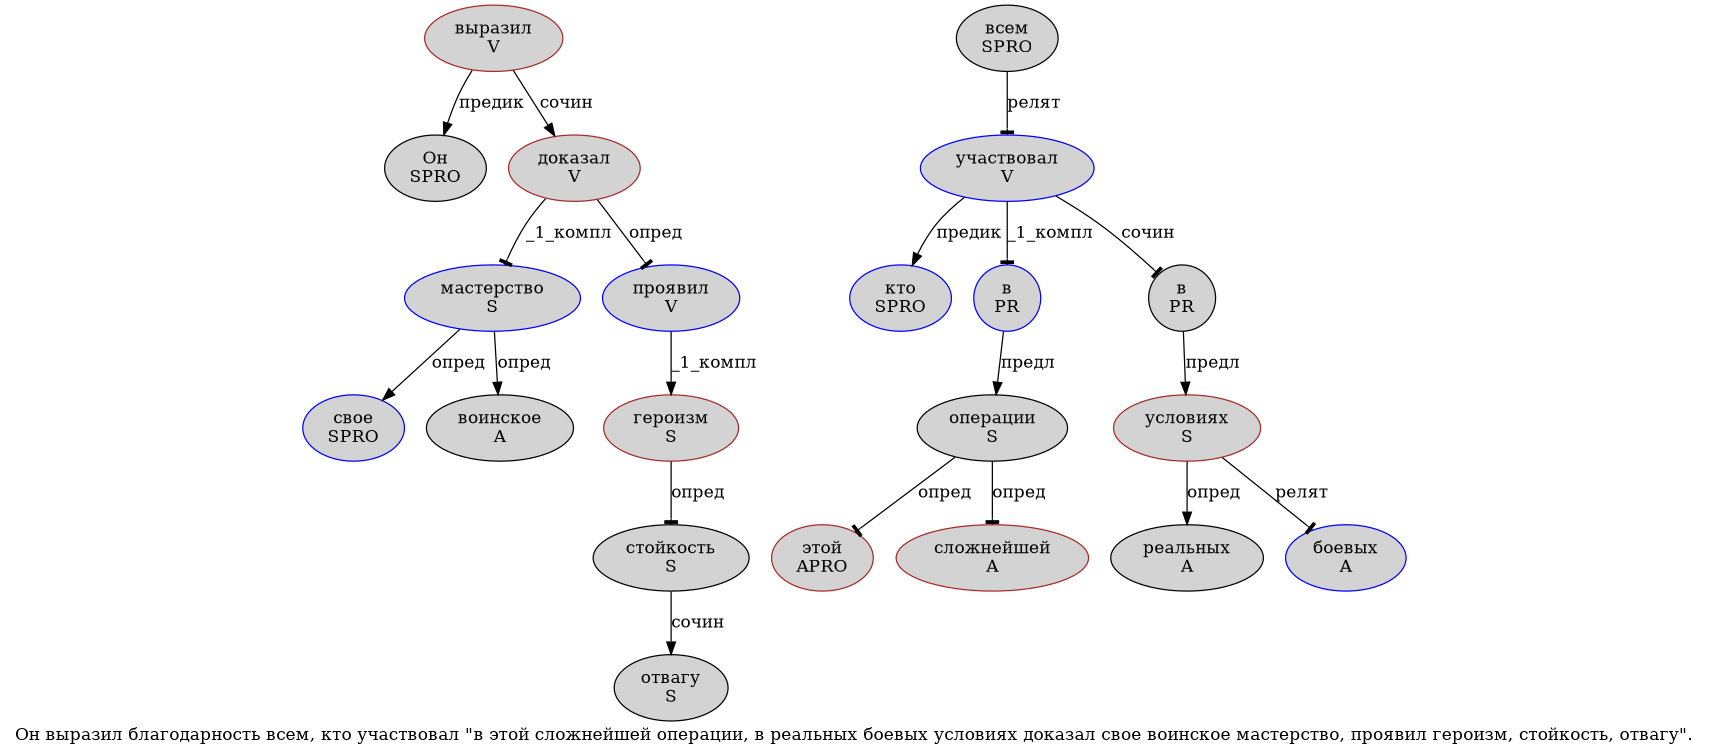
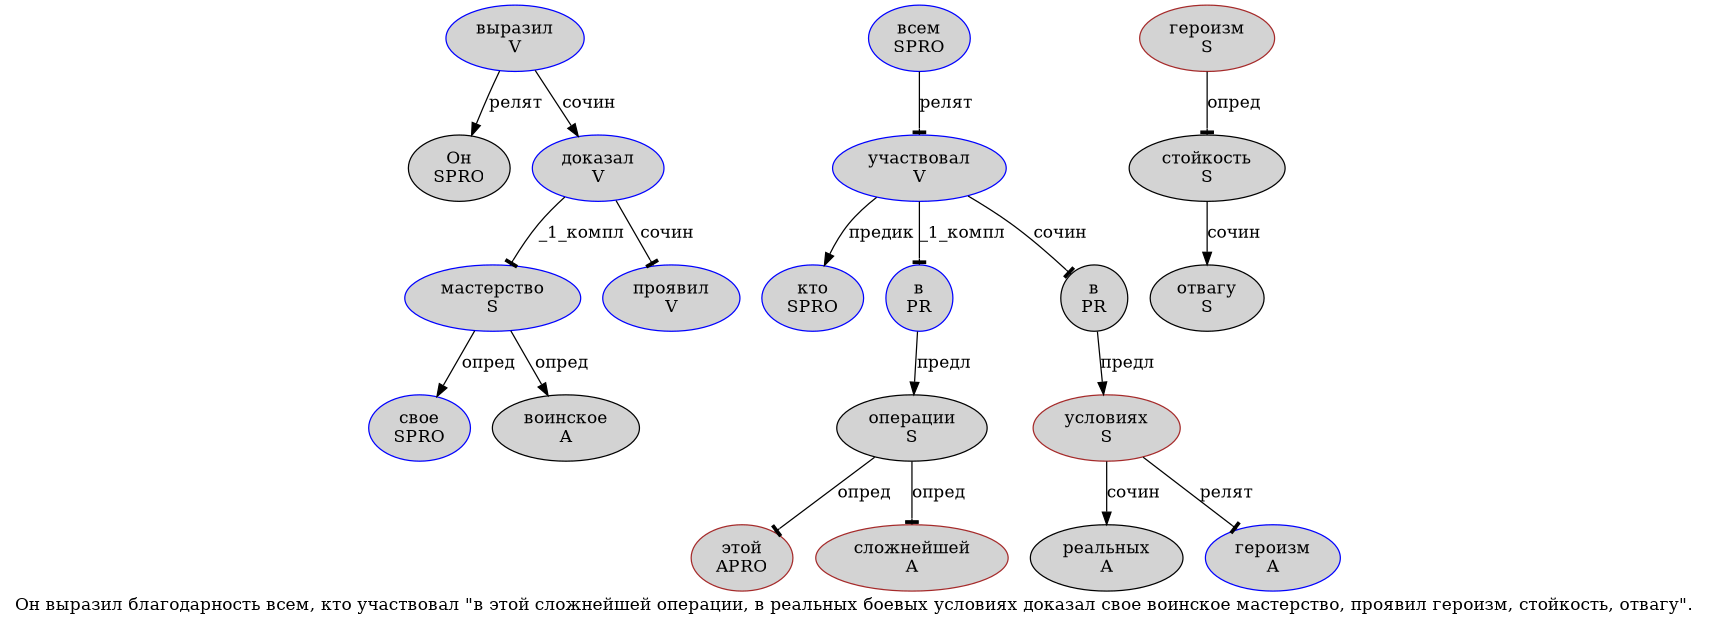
node "выразил V": color brown -> blue
node "всем SPRO": color black -> blue
edge "выразил V" -> "Он SPRO": label "предик" -> "релят"
node "доказал V": color brown -> blue
edge "доказал V" -> "проявил V": label "опред" -> "сочин"
edge "проявил V" -> "героизм S": removed, label "_1_компл"
edge "условиях S" -> "реальных A": label "опред" -> "сочин"
node "боевых A": label "боевых A" -> "героизм A"
